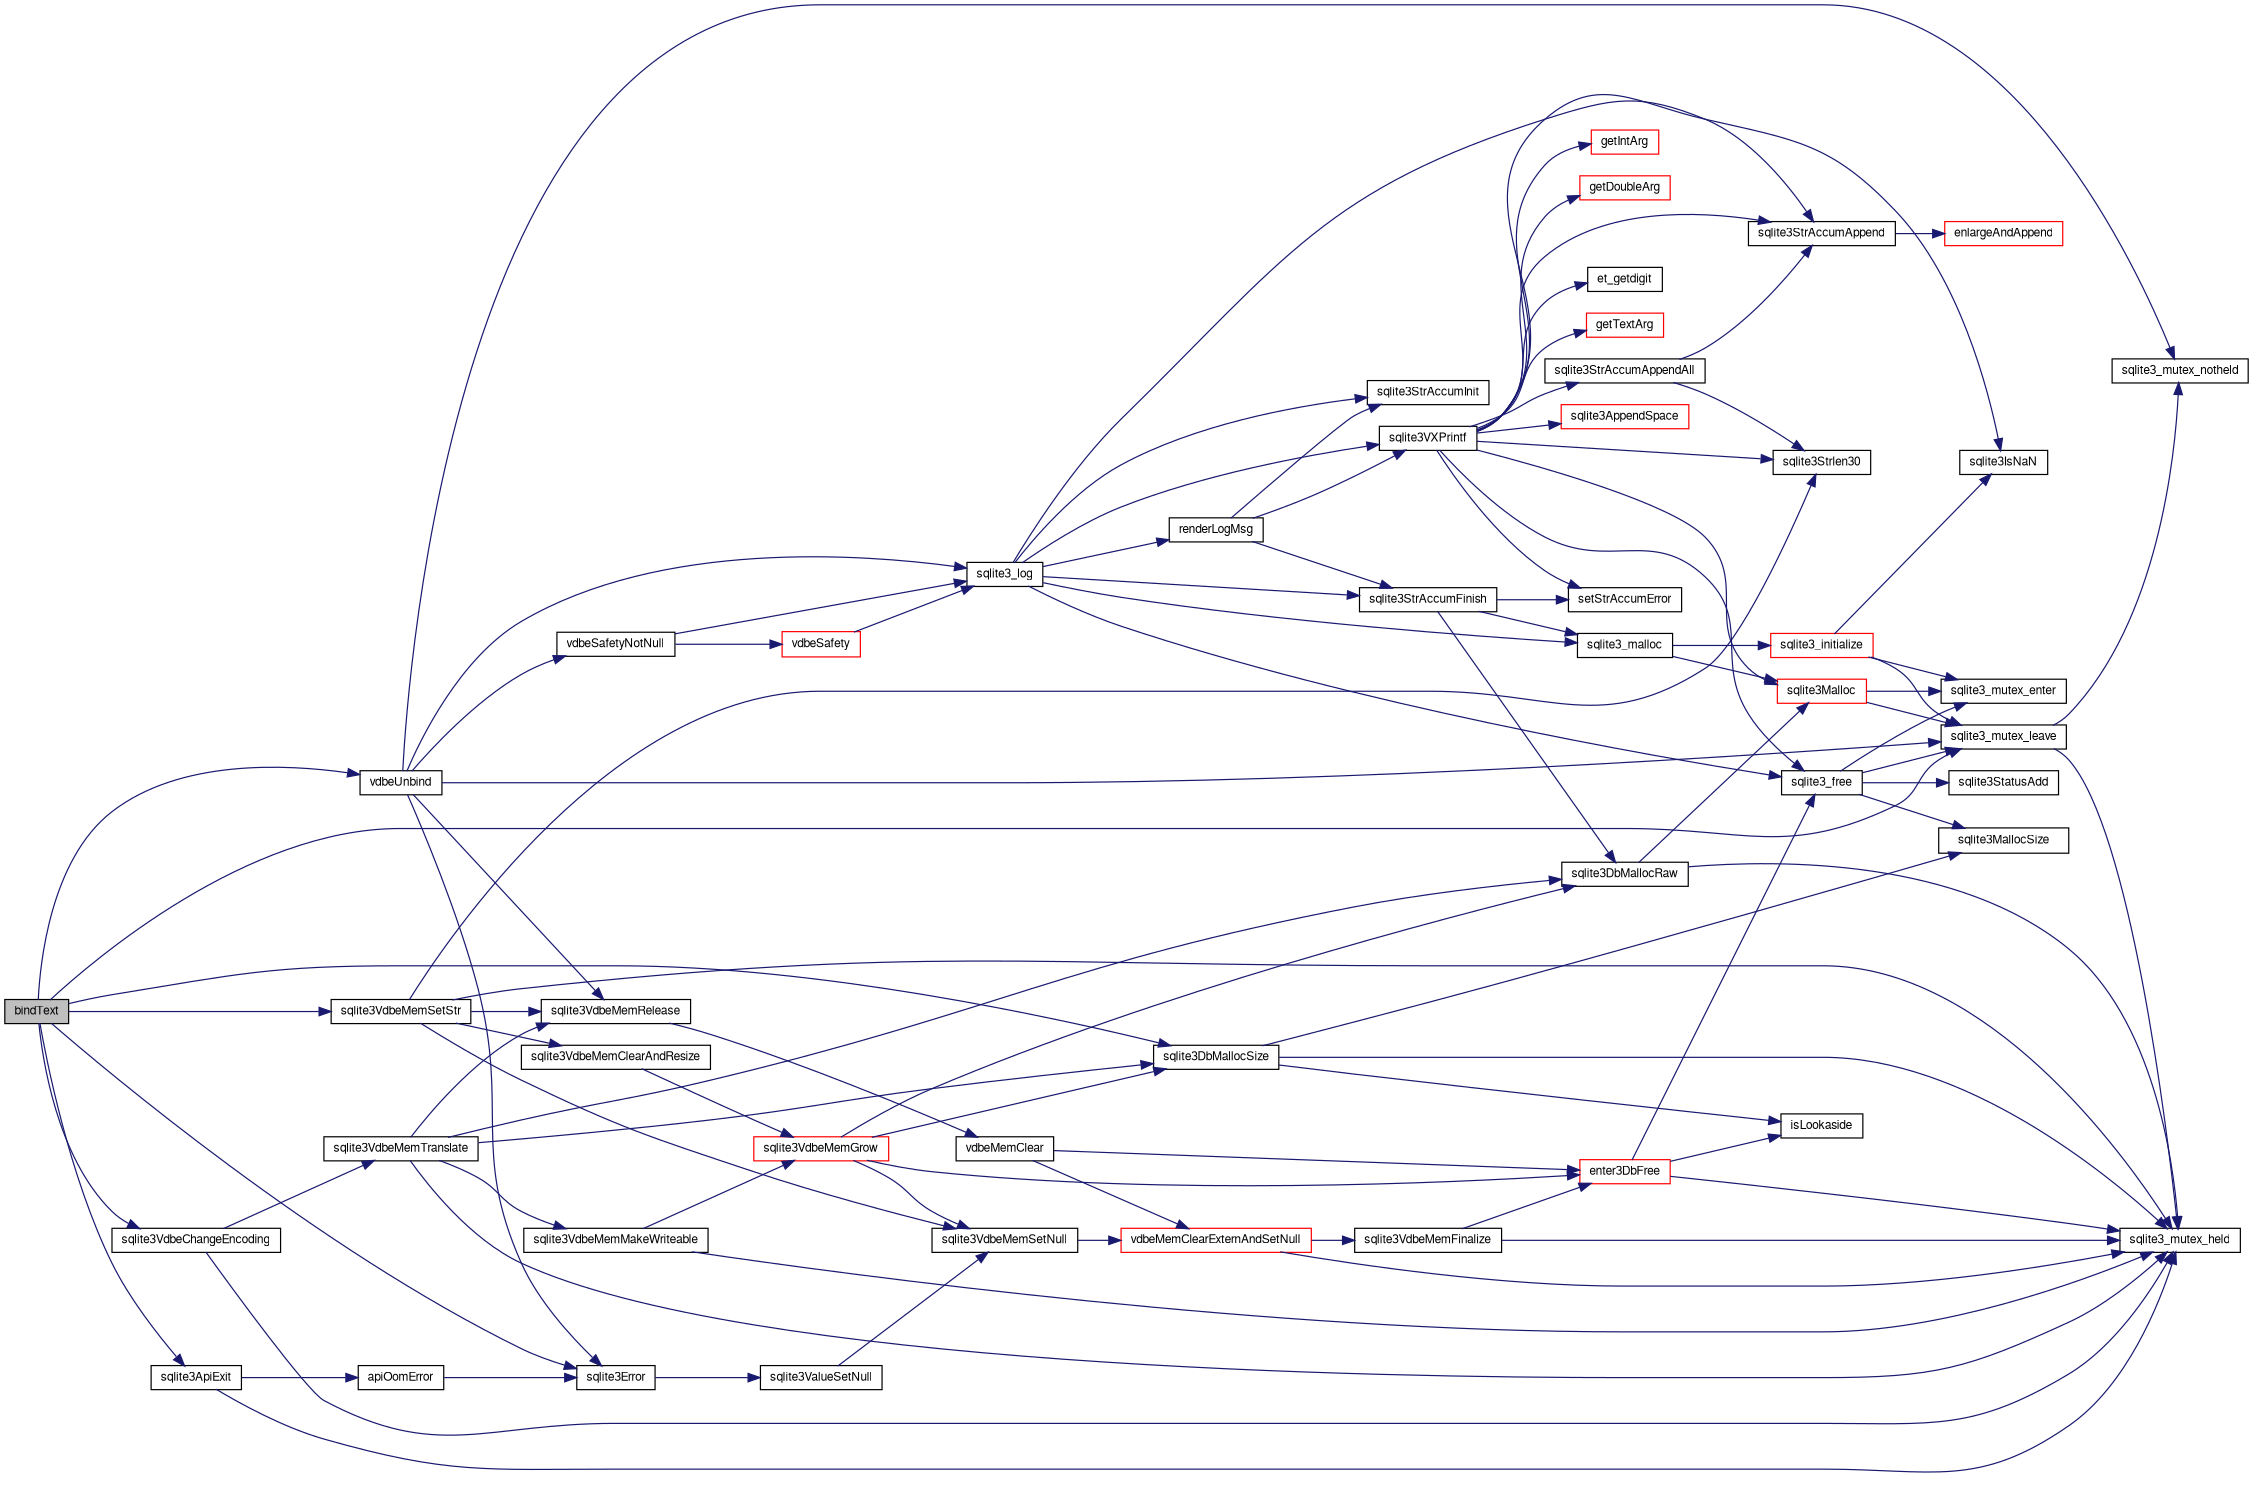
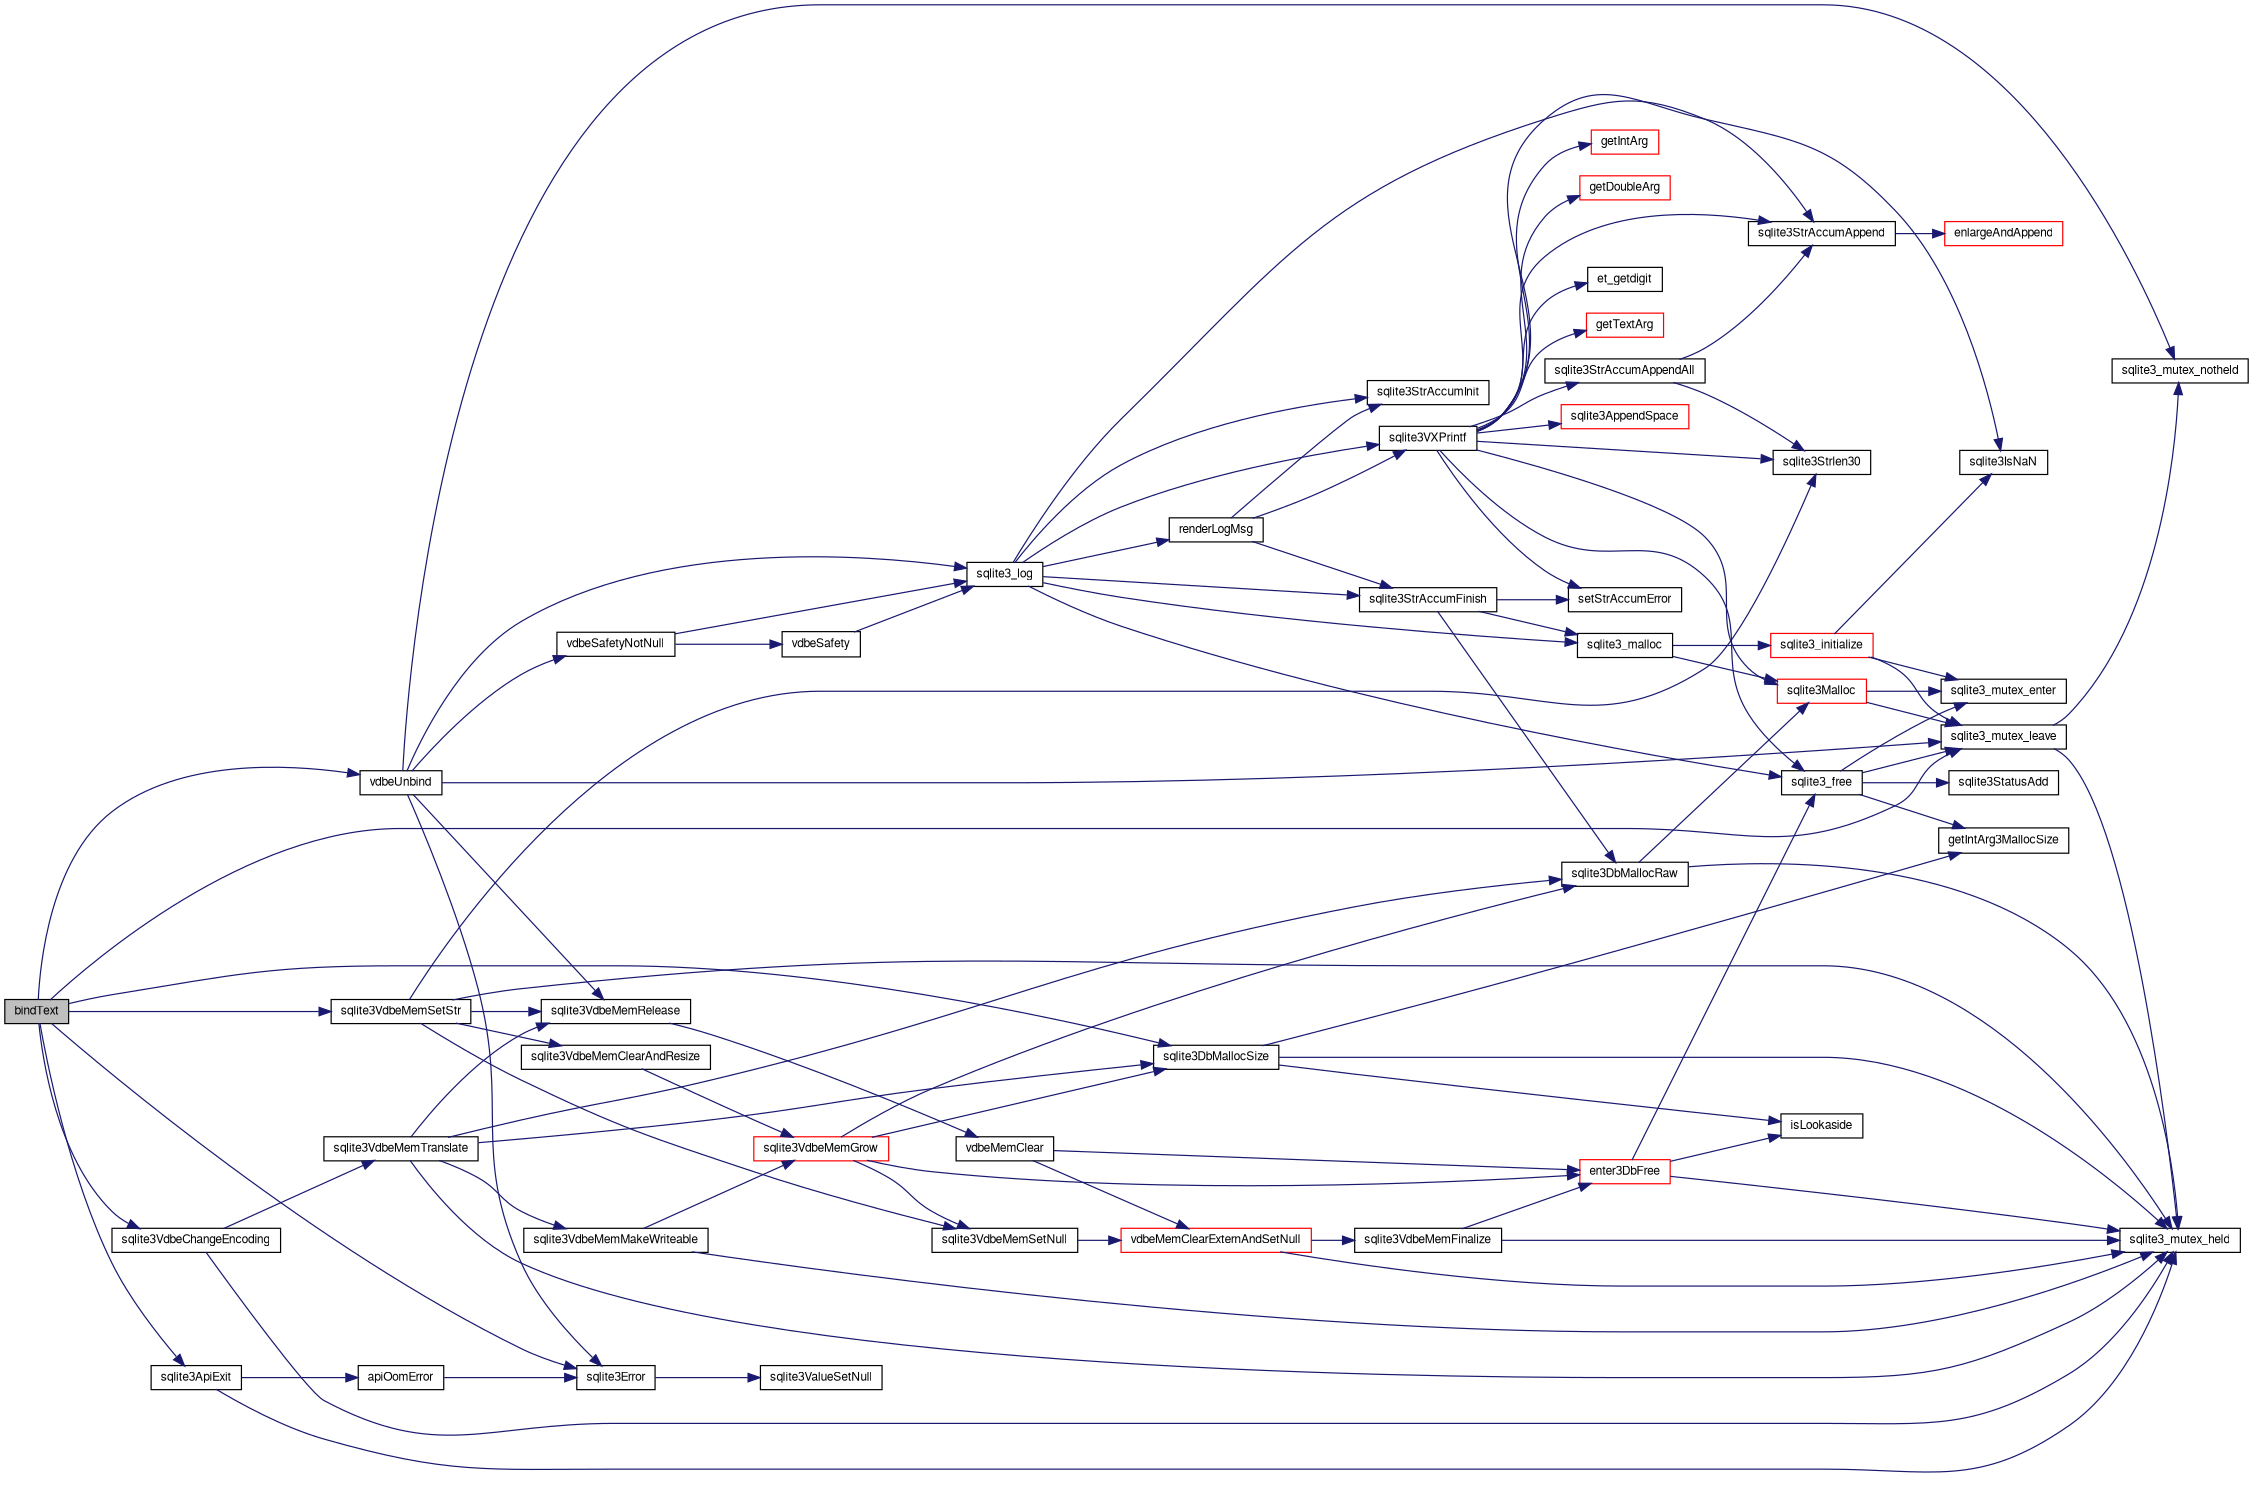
node "vdbeSafety": color red -> black
node "sqlite3MallocSize": label "sqlite3MallocSize" -> "getIntArg3MallocSize"
edge "sqlite3ValueSetNull" -> "sqlite3VdbeMemSetNull": removed
